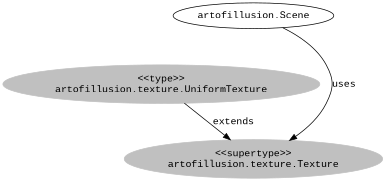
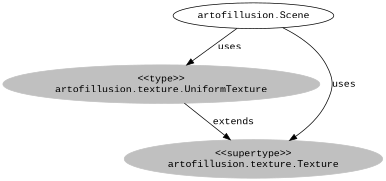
edge "artofillusion.Scene" -> "<<type>> artofillusion.texture.UniformTexture": added, label "uses"
